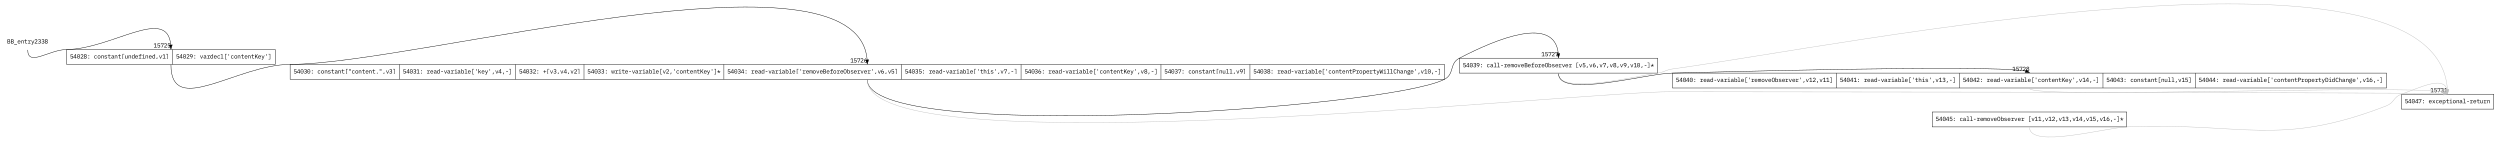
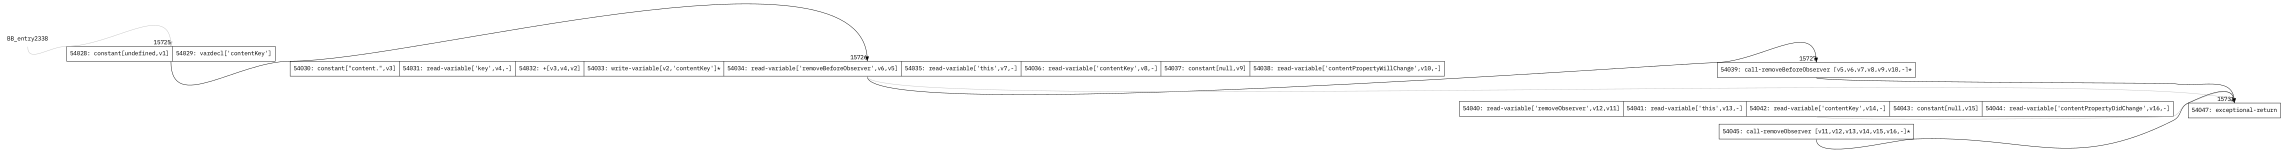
edge "54039: call-removeBeforeObserver [v5,v6,v7,v8,v9,v10,-]*" -> "54047: exceptional-return": color gray -> black
edge "BB_entry2338" -> "54028: constant[undefined,v1]": color black -> gray
edge "54039: call-removeBeforeObserver [v5,v6,v7,v8,v9,v10,-]*" -> "54040: read-variable['removeObserver',v12,v11]": removed
edge "54045: call-removeObserver [v11,v12,v13,v14,v15,v16,-]*" -> "54047: exceptional-return": color gray -> black
